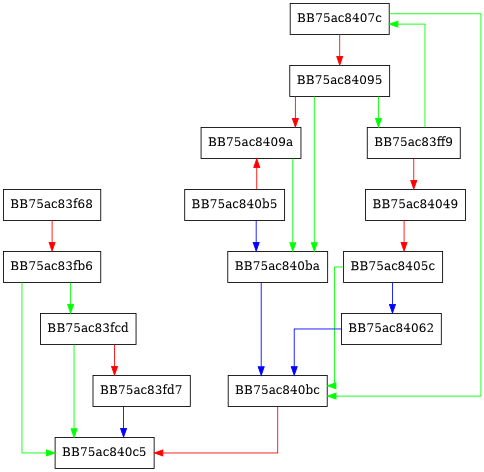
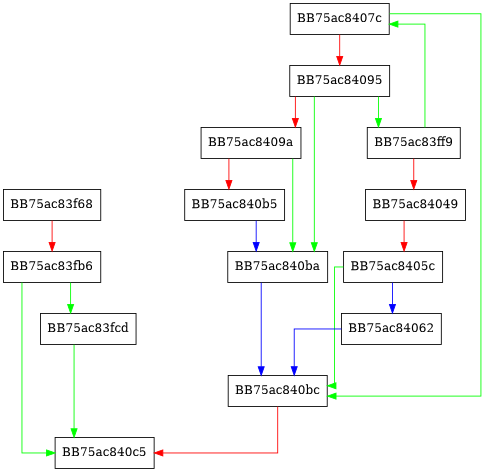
edge "BB75ac840b5" -> "BB75ac8409a": reversed
node "BB75ac83fd7": removed
